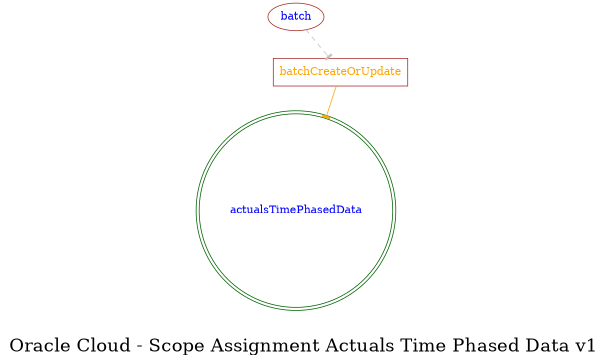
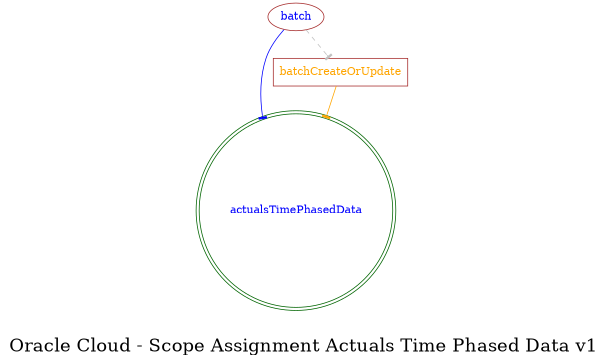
edge "batch" -> "actualsTimePhasedData": added
